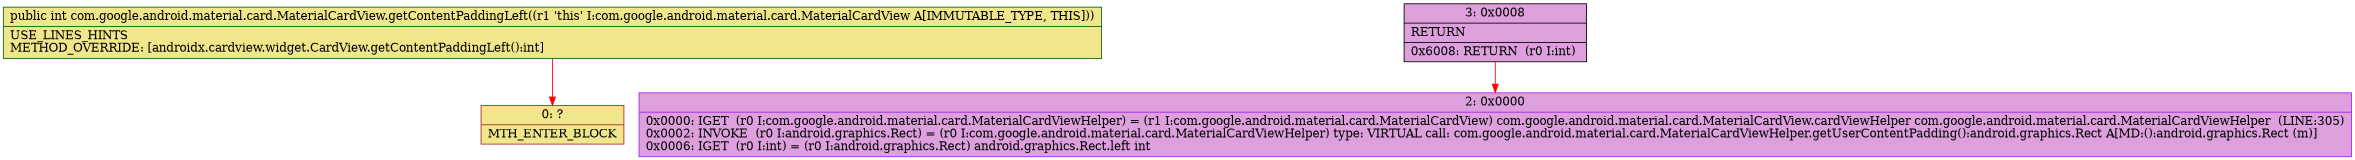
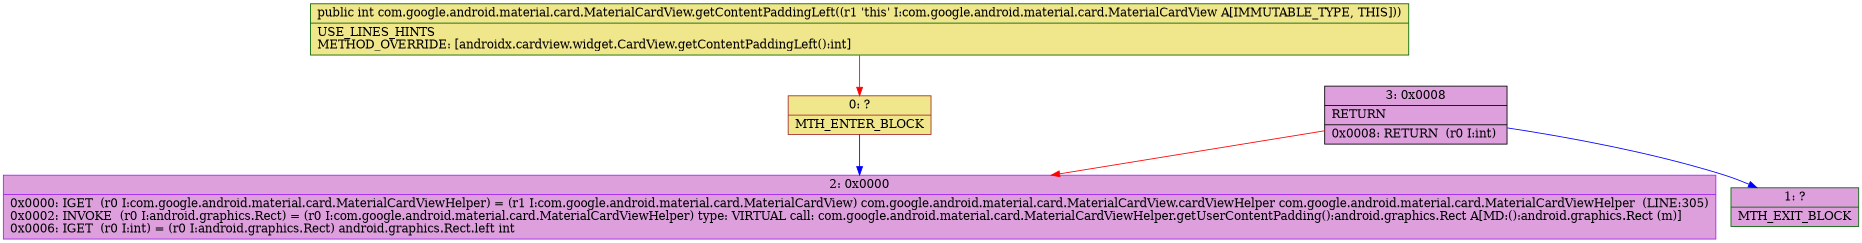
node "3: 0x0008": text "0x6008: RETURN  (r0 I:int)" -> "0x0008: RETURN  (r0 I:int)"
edge "0: ?" -> "2: 0x0000": added
node "1: ?": added
